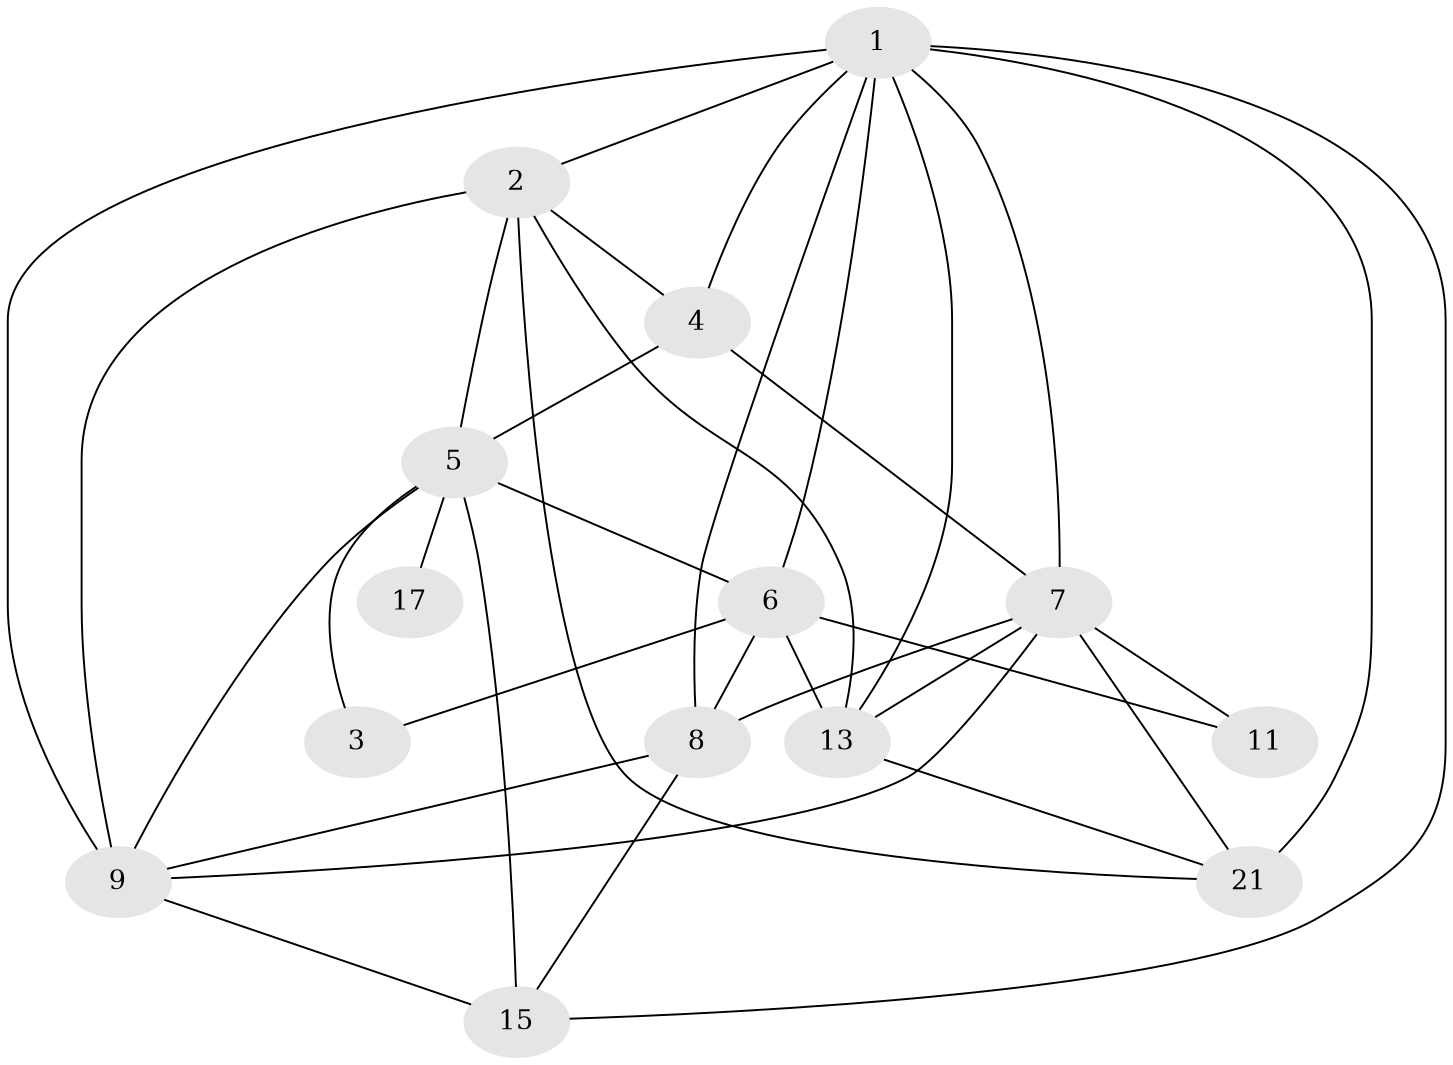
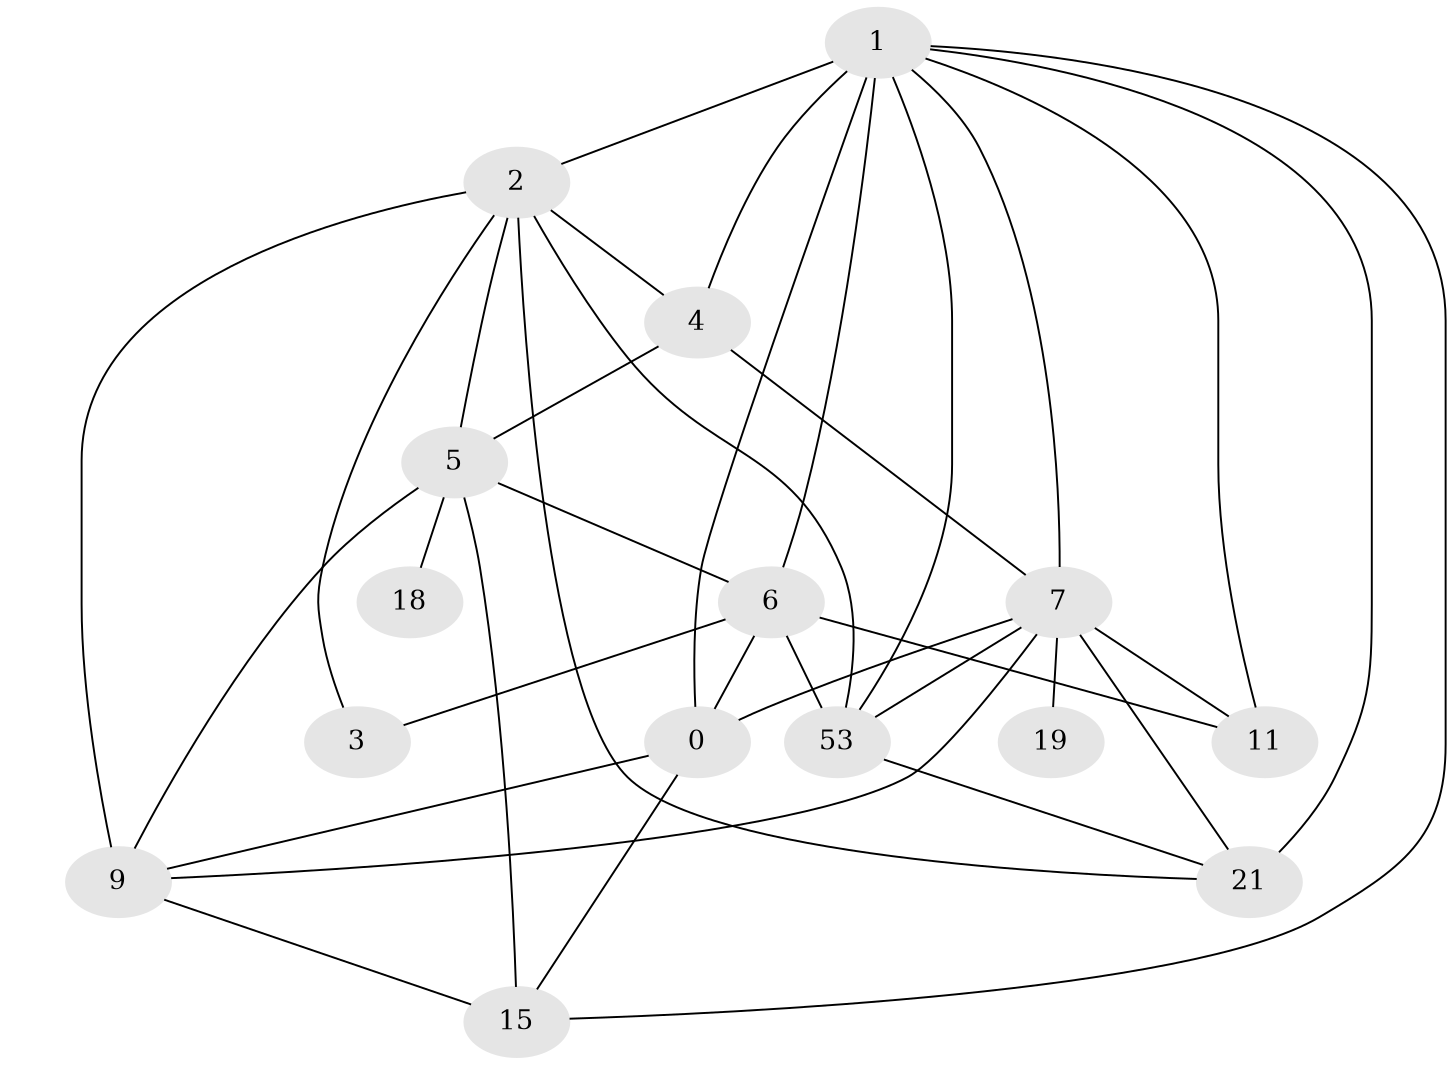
edge "1" -- "9": now "1" -- "11"
edge "5" -- "3": now "2" -- "3"
node "17": label "17" -> "18"
node "8": label "8" -> "0"
node "13": label "13" -> "53"
node "19": added
